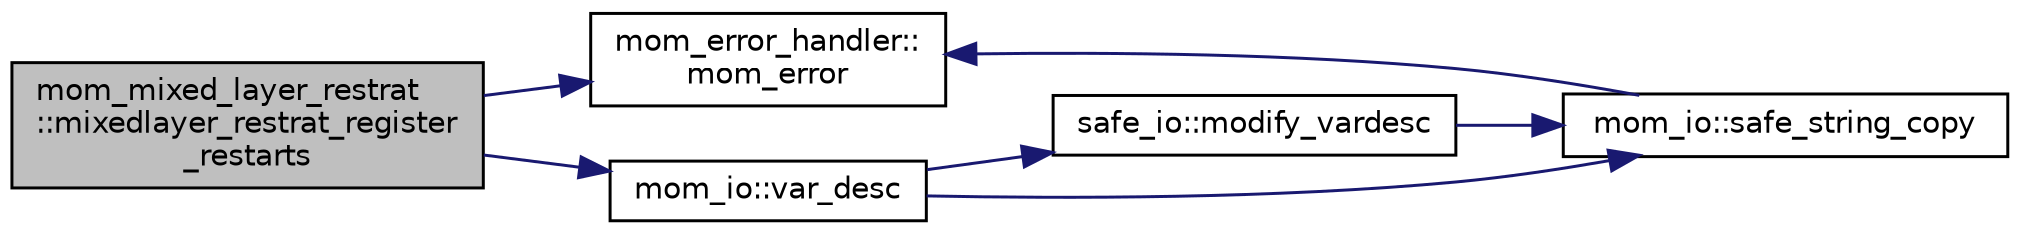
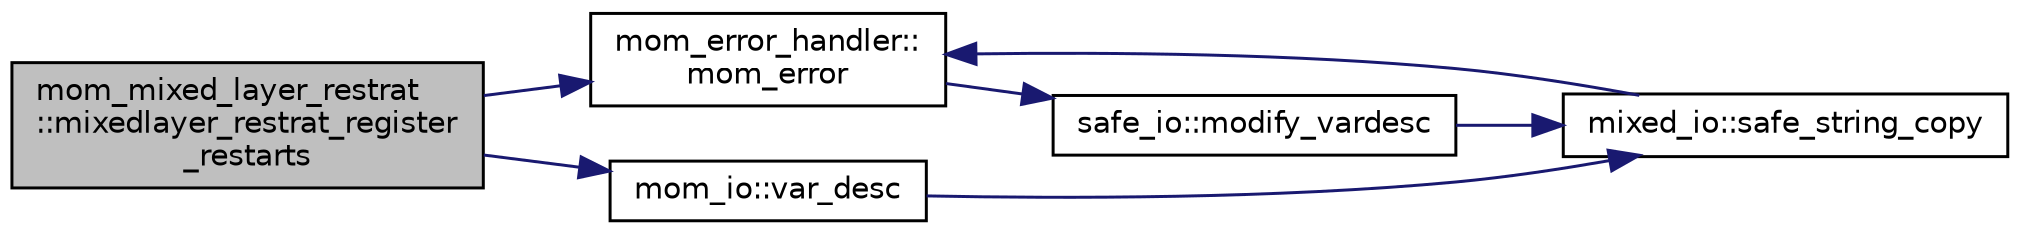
node "mom_io::safe_string_copy": label "mom_io::safe_string_copy" -> "mixed_io::safe_string_copy"
edge "mom_io::var_desc" -> "safe_io::modify_vardesc": now "mom_error_handler:: mom_error" -> "safe_io::modify_vardesc"
